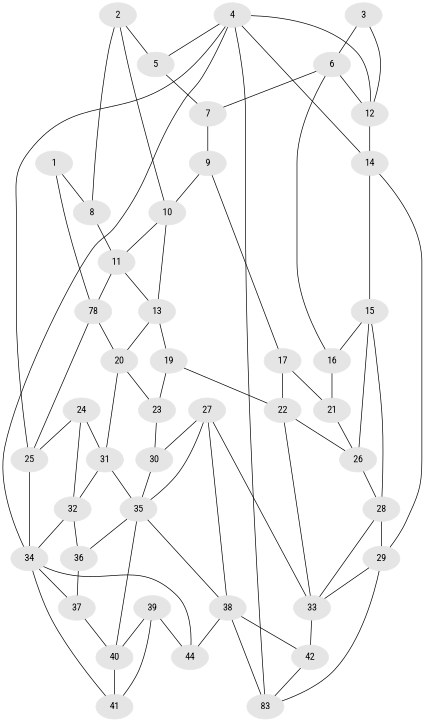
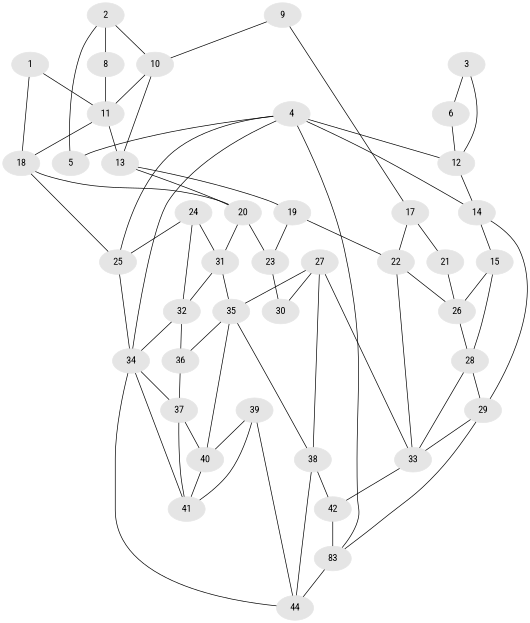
node "7": removed
edge "1" -- "8": now "1" -- "11"
node "78": label "78" -> "18"
node "16": removed
edge "37" -- "41": added
edge "30" -- "35": removed
edge "38" -- "83": now "44" -- "83"
